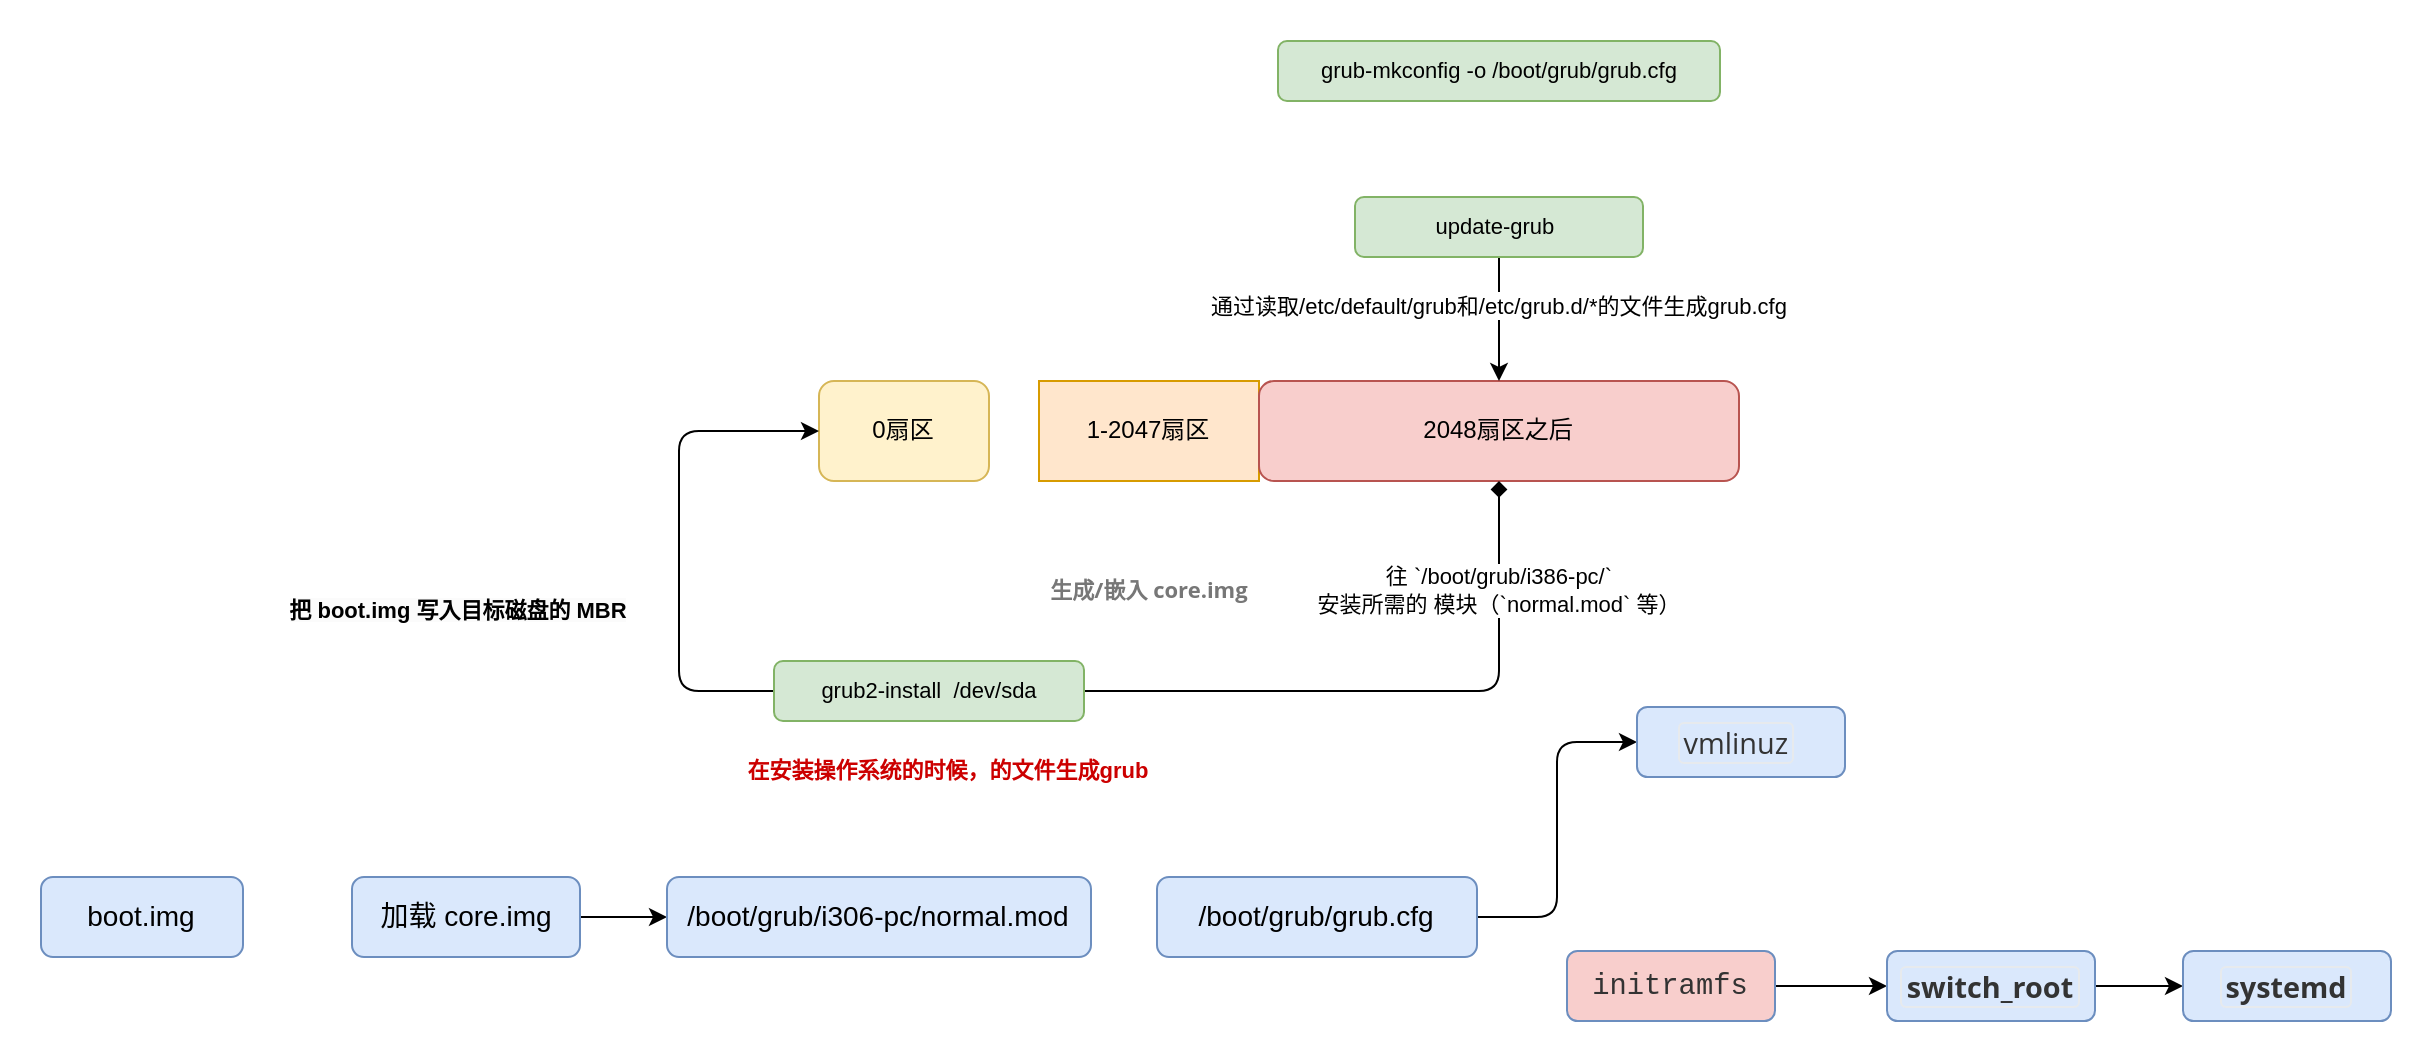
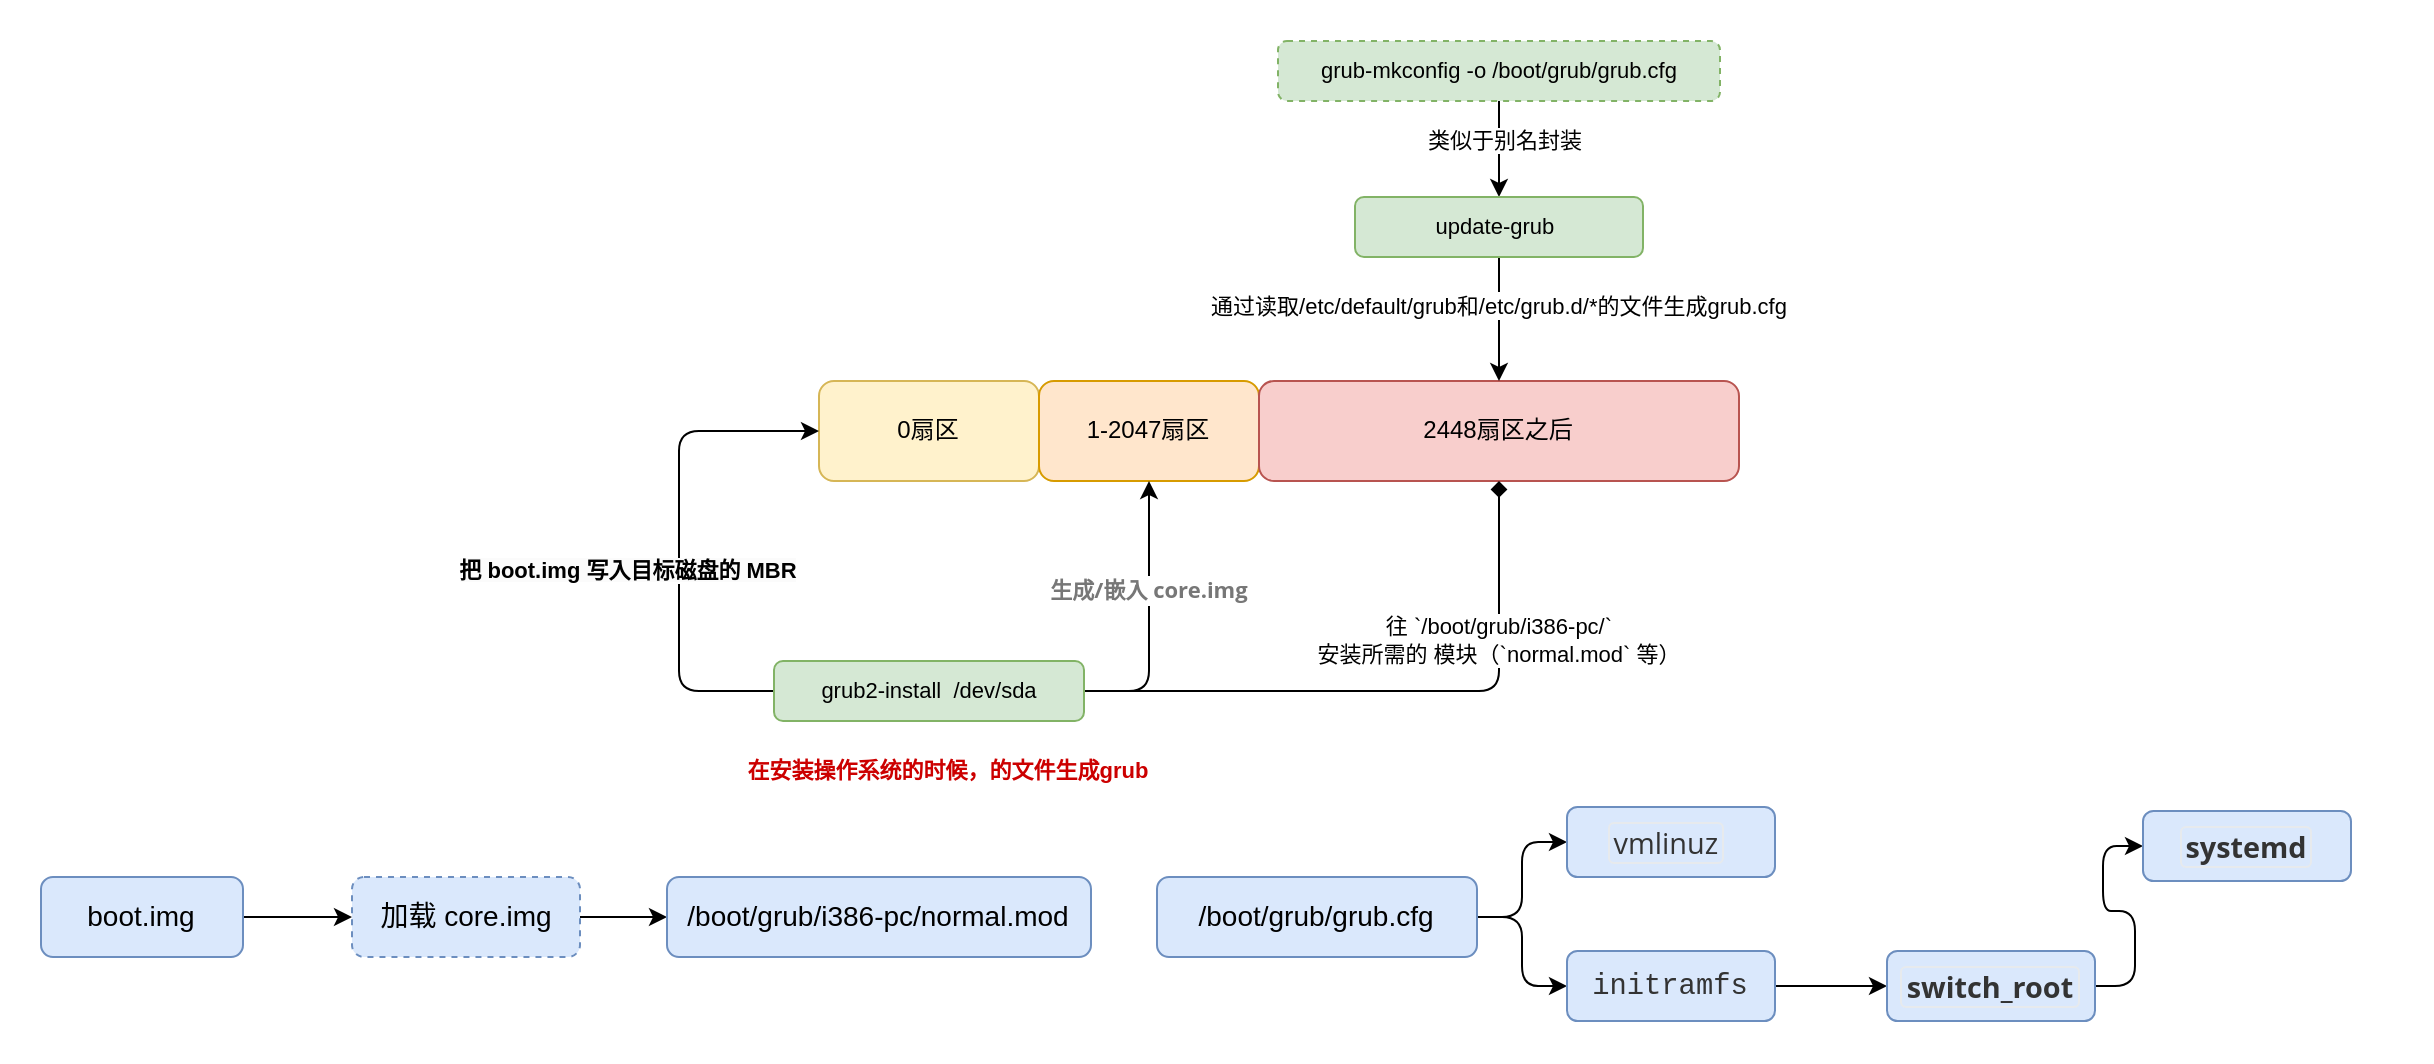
node "grub-mkconfig -o /boot/grub/grub.cfg": style solid -> dashed
edge "grub-mkconfig -o /boot/grub/grub.cfg" -> "update-grub": added, label "类似于别名封装"
node "0扇区": size 170x100 -> 220x100
node "1-2047扇区": shape rectangle -> rounded rectangle
node "2048扇区之后": label "2048扇区之后" -> "2448扇区之后"
node "往 `/boot/grub/i386-pc/` 安装所需的 模块（`normal.mod` 等）": moved (1499, 591) -> (1499, 641)
node "把 boot.img 写入目标磁盘的 MBR": moved (459, 611) -> (629, 571)
edge "grub2-install /dev/sda" -> "1-2047扇区": added
node "vmlinuz": moved (1741, 742) -> (1671, 842)
edge "boot.img" -> "加载 core.img": added
node "加载 core.img": style solid -> dashed
node "/boot/grub/i306-pc/normal.mod": label "/boot/grub/i306-pc/normal.mod" -> "/boot/grub/i386-pc/normal.mod"
edge "/boot/grub/grub.cfg" -> "initramfs": added
node "initramfs": fillcolor #f8cecc -> #dae8fc
node "systemd": moved (2287, 986) -> (2247, 846)
